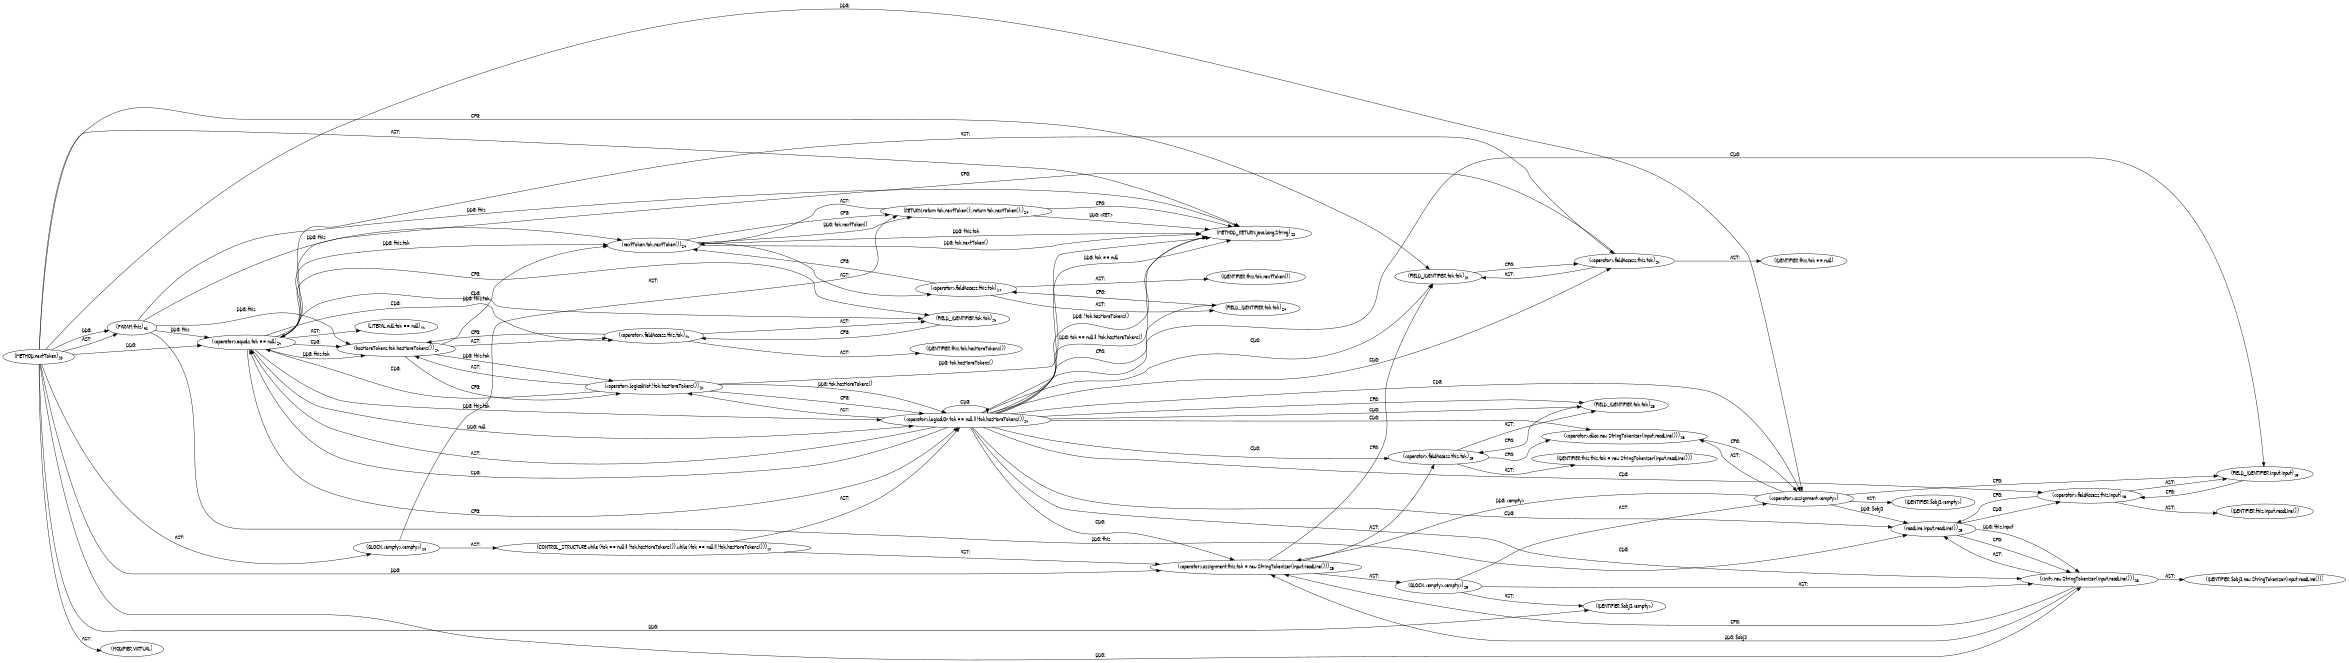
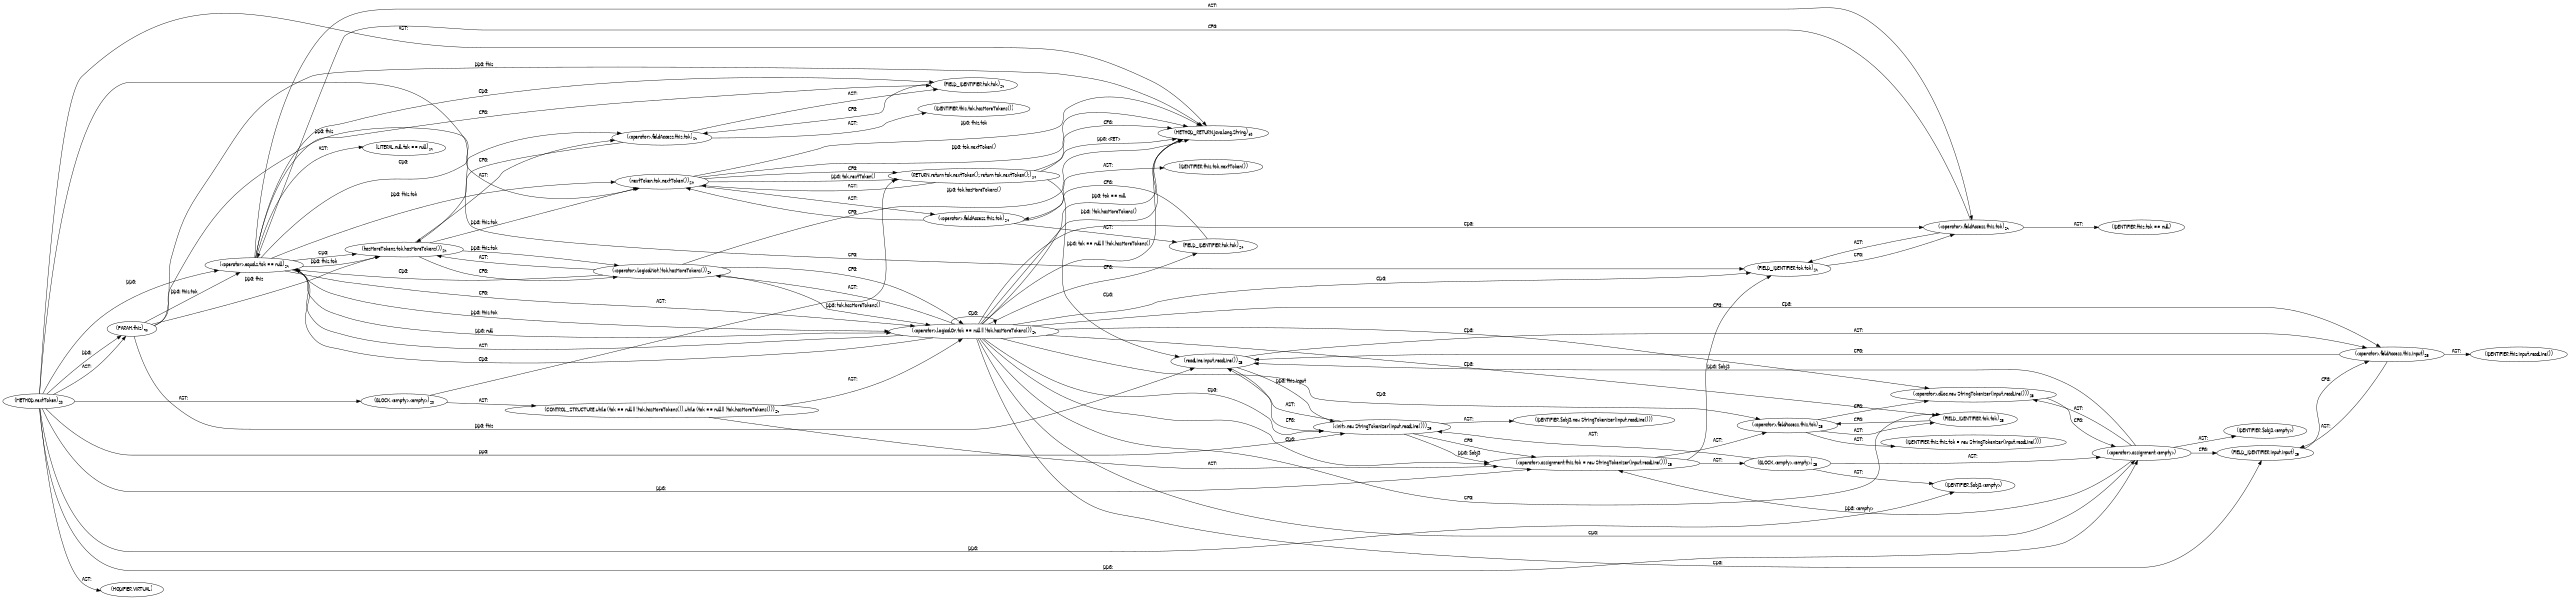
node "(METHOD_RETURN,java.lang.String)": text "23" -> "63"
edge "(PARAM,this)" -> "(<operator>.equals,tok == null)": label "DDG: this" -> "DDG: this.tok"
edge "(readLine,input.readLine())" -> "(<operator>.fieldAccess,this.input)": label "CDG: " -> "AST: "
edge "(<operator>.logicalOr,tok == null || !tok.hasMoreTokens())" -> "(readLine,input.readLine())": now "(RETURN,return tok.nextToken();,return tok.nextToken();)" -> "(readLine,input.readLine())"
